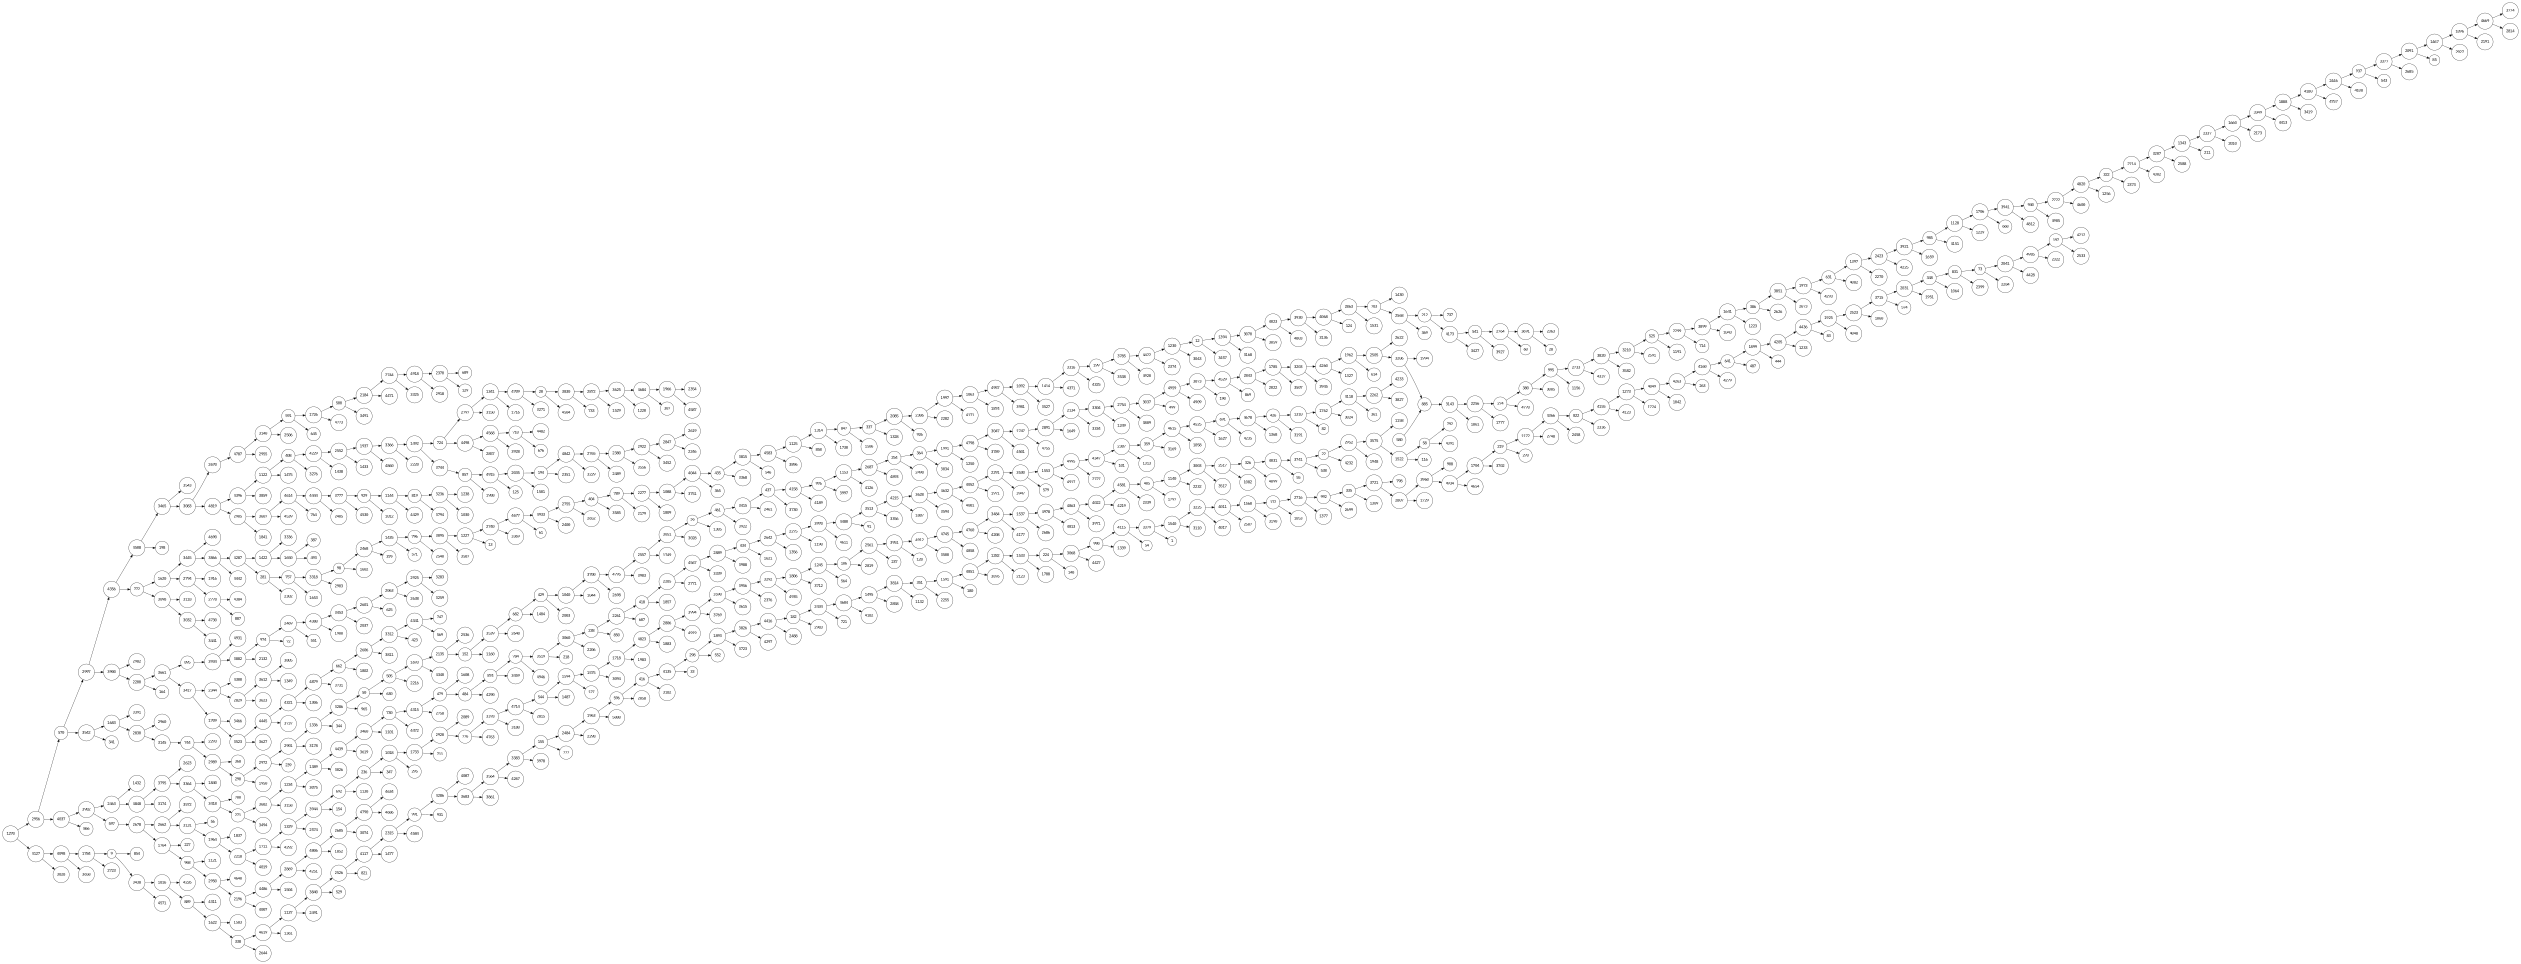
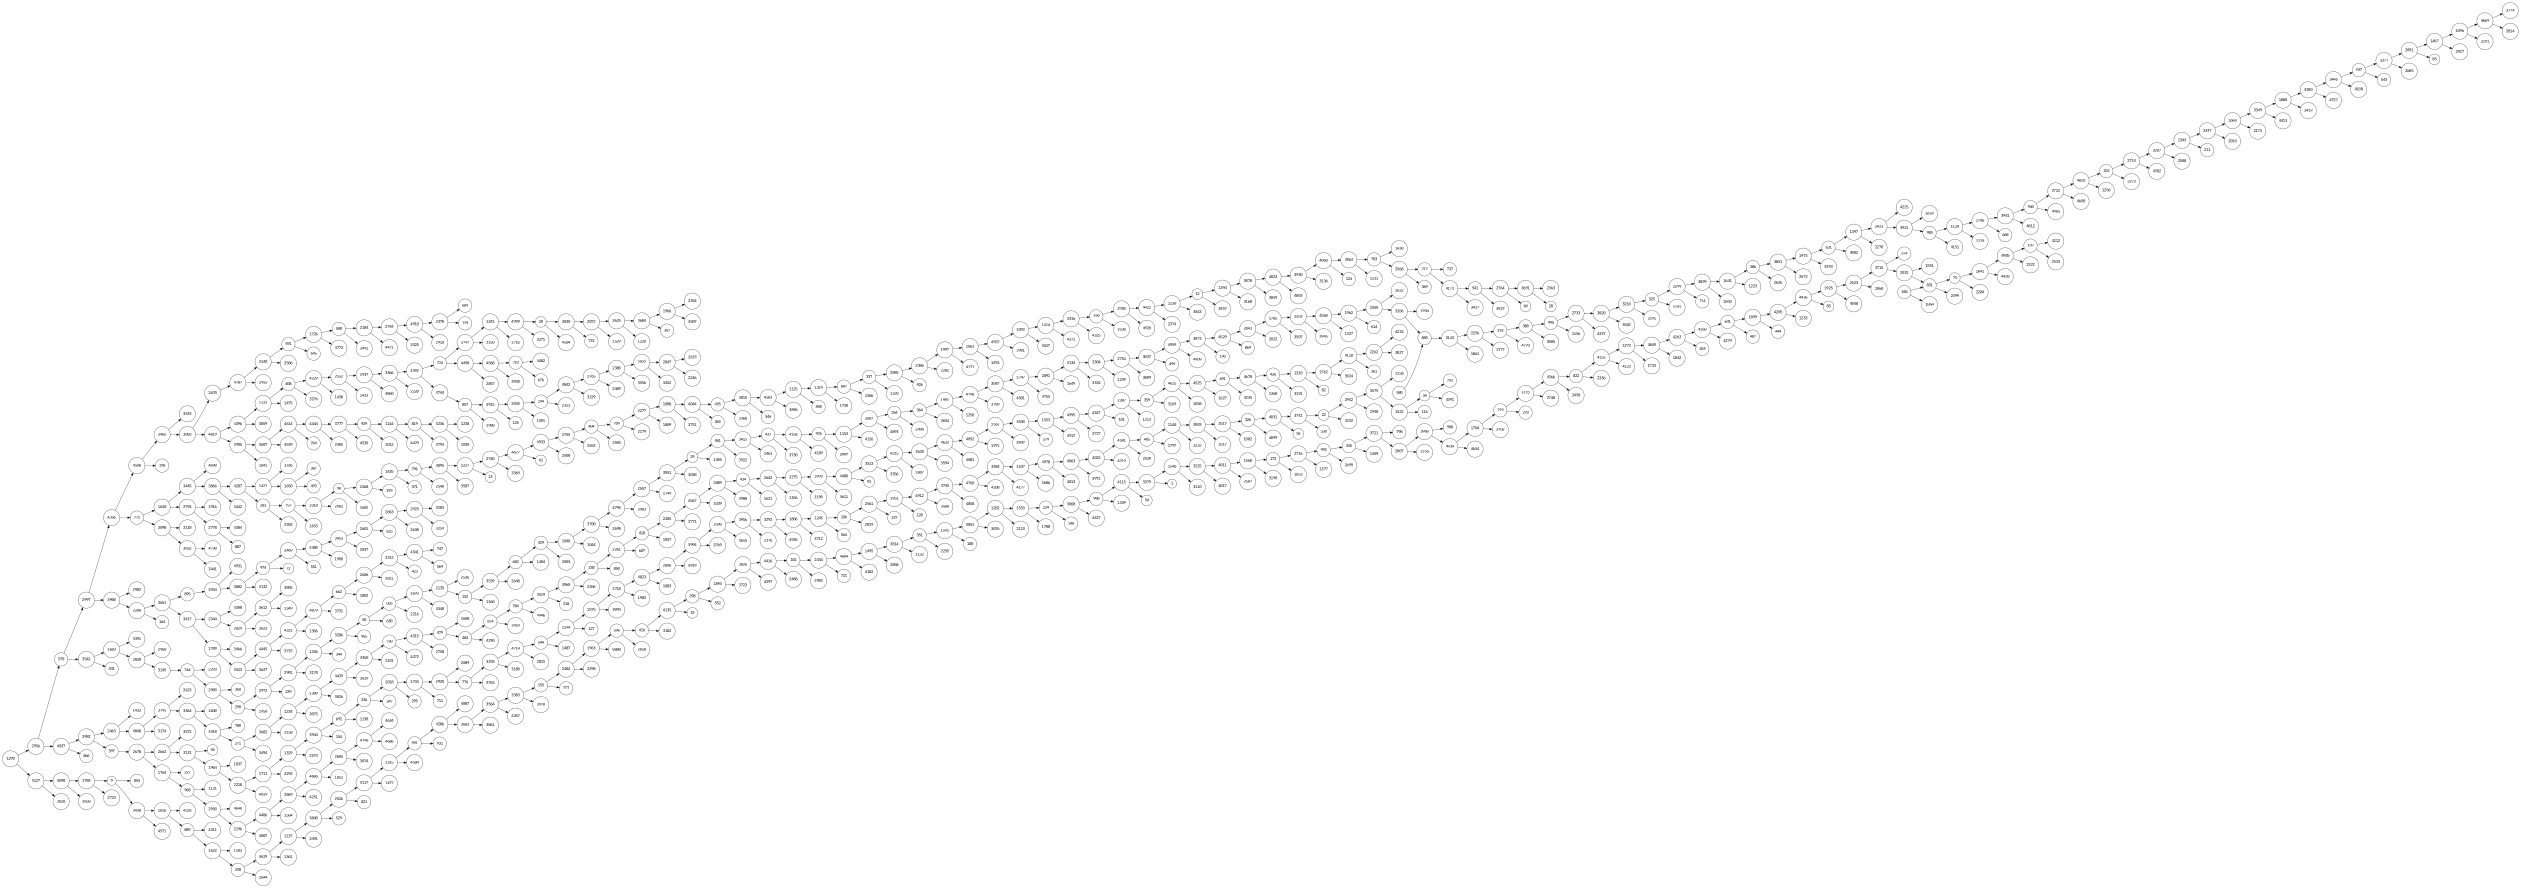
edge "2031" -> "348": now "2031" -> "831"
